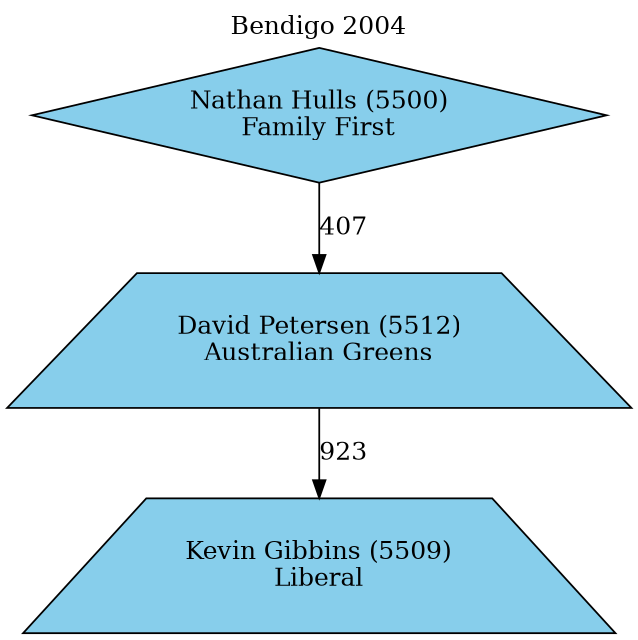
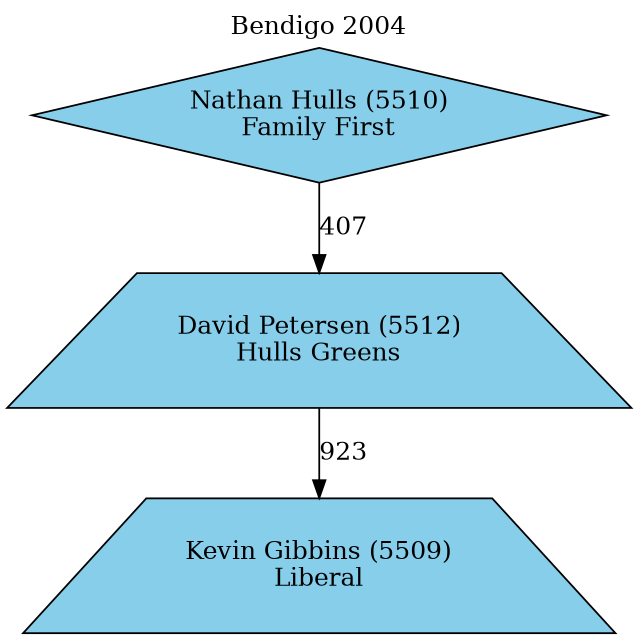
node "Nathan Hulls (5500) Family First": label "Nathan Hulls (5500) Family First" -> "Nathan Hulls (5510) Family First"
node "David Petersen (5512) Australian Greens": label "David Petersen (5512) Australian Greens" -> "David Petersen (5512) Hulls Greens"
